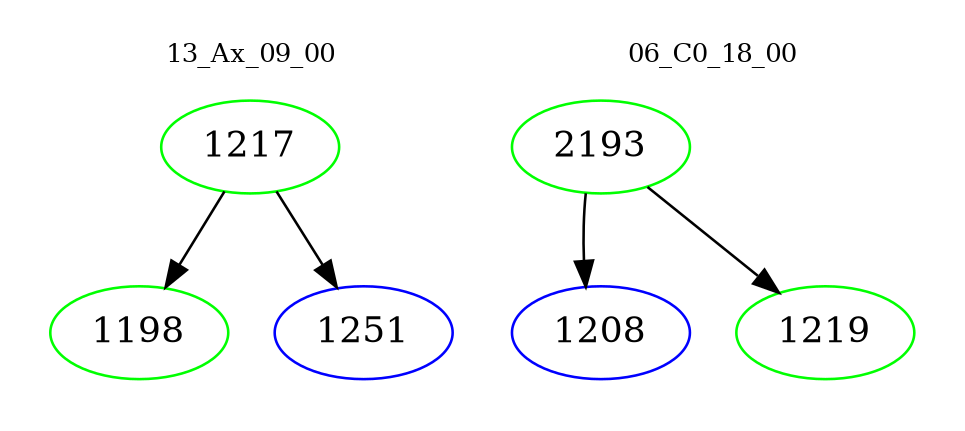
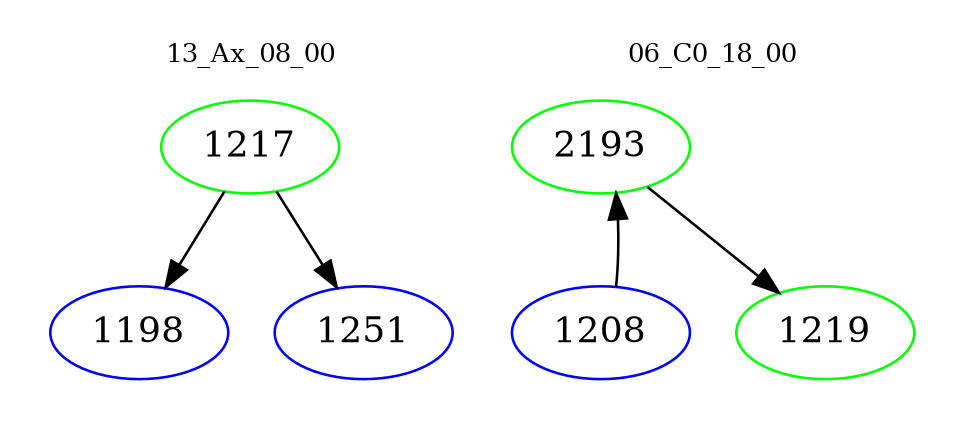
cluster "13_Ax_09_00": label "13_Ax_09_00" -> "13_Ax_08_00"
edge "2193" -> "1208": reversed
node "1198": color green -> blue
